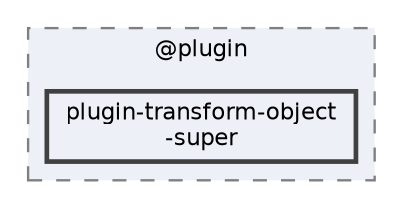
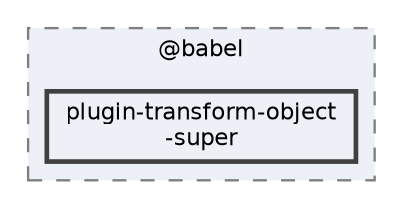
cluster "@plugin": label "@plugin" -> "@babel"
